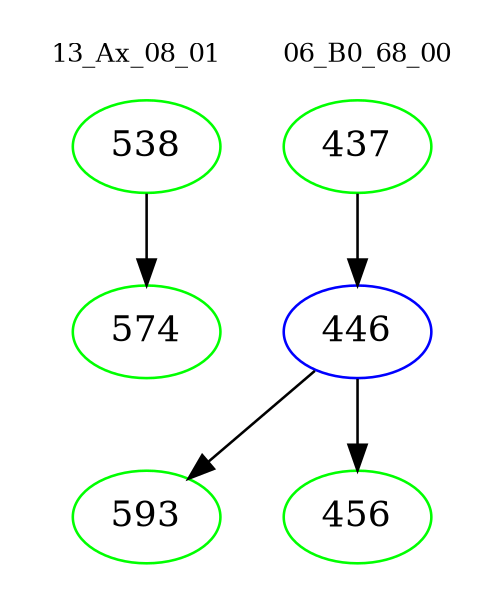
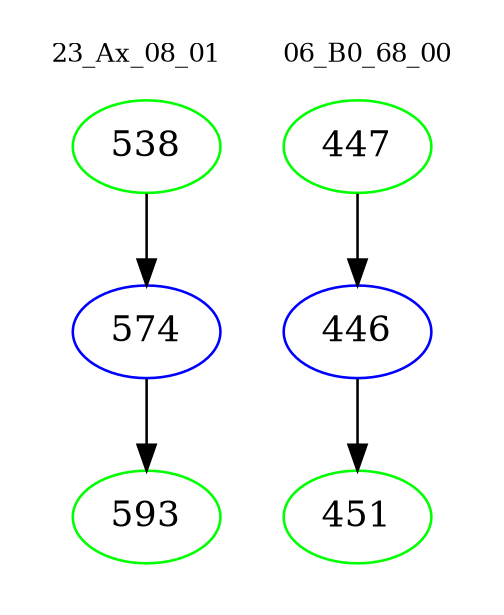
cluster "13_Ax_08_01": label "13_Ax_08_01" -> "23_Ax_08_01"
node "437": label "437" -> "447"
node "574": color green -> blue
edge "446" -> "593": now "574" -> "593"
node "456": label "456" -> "451"
